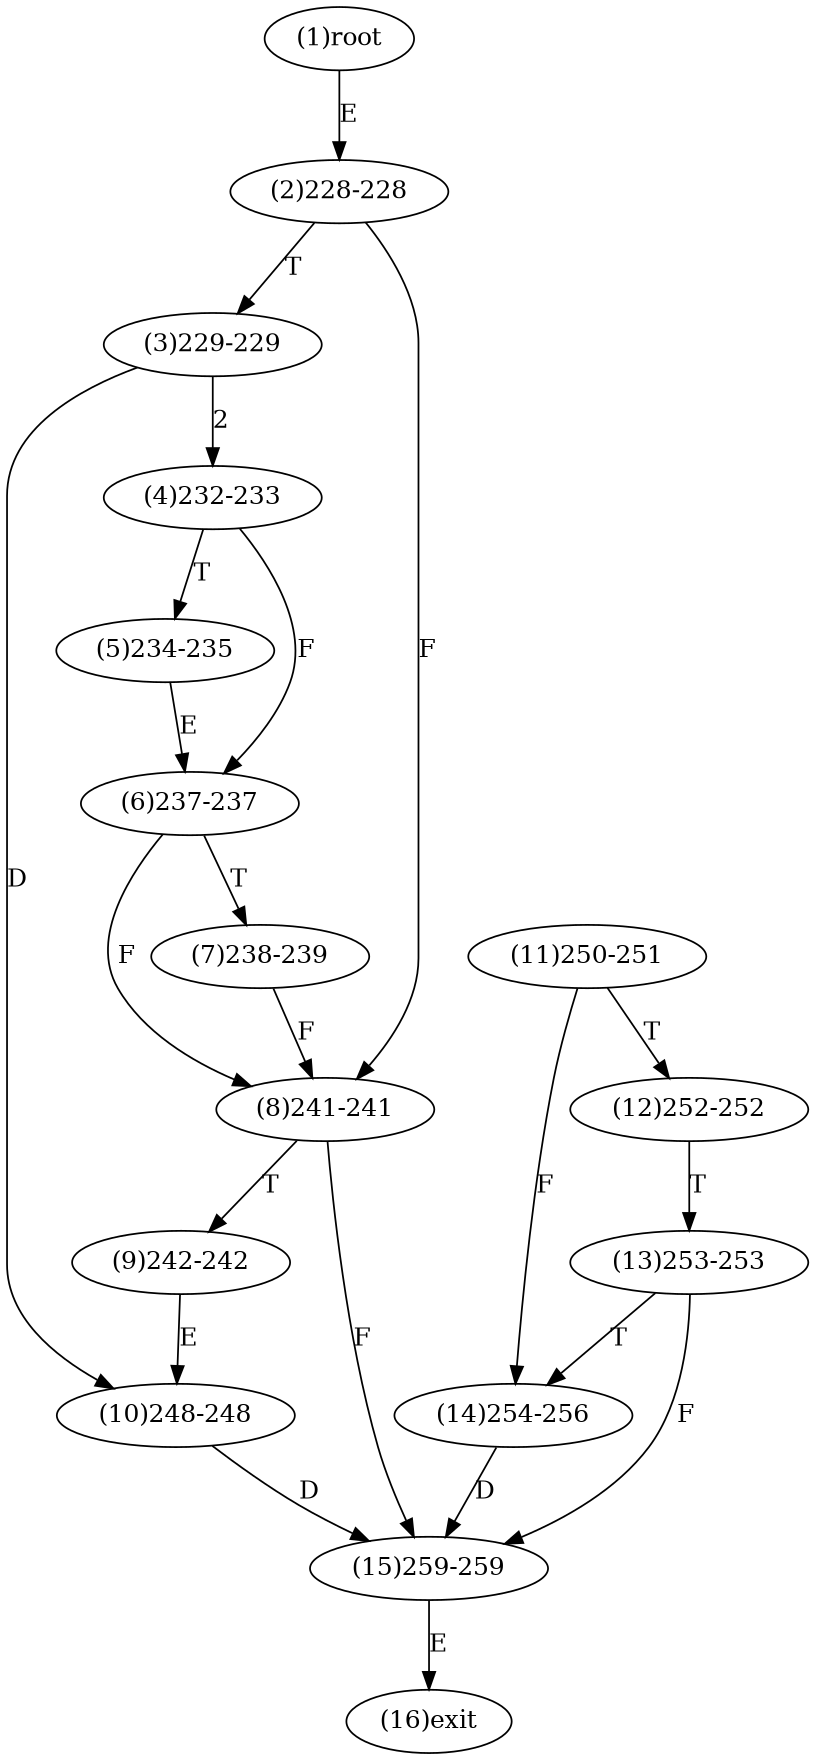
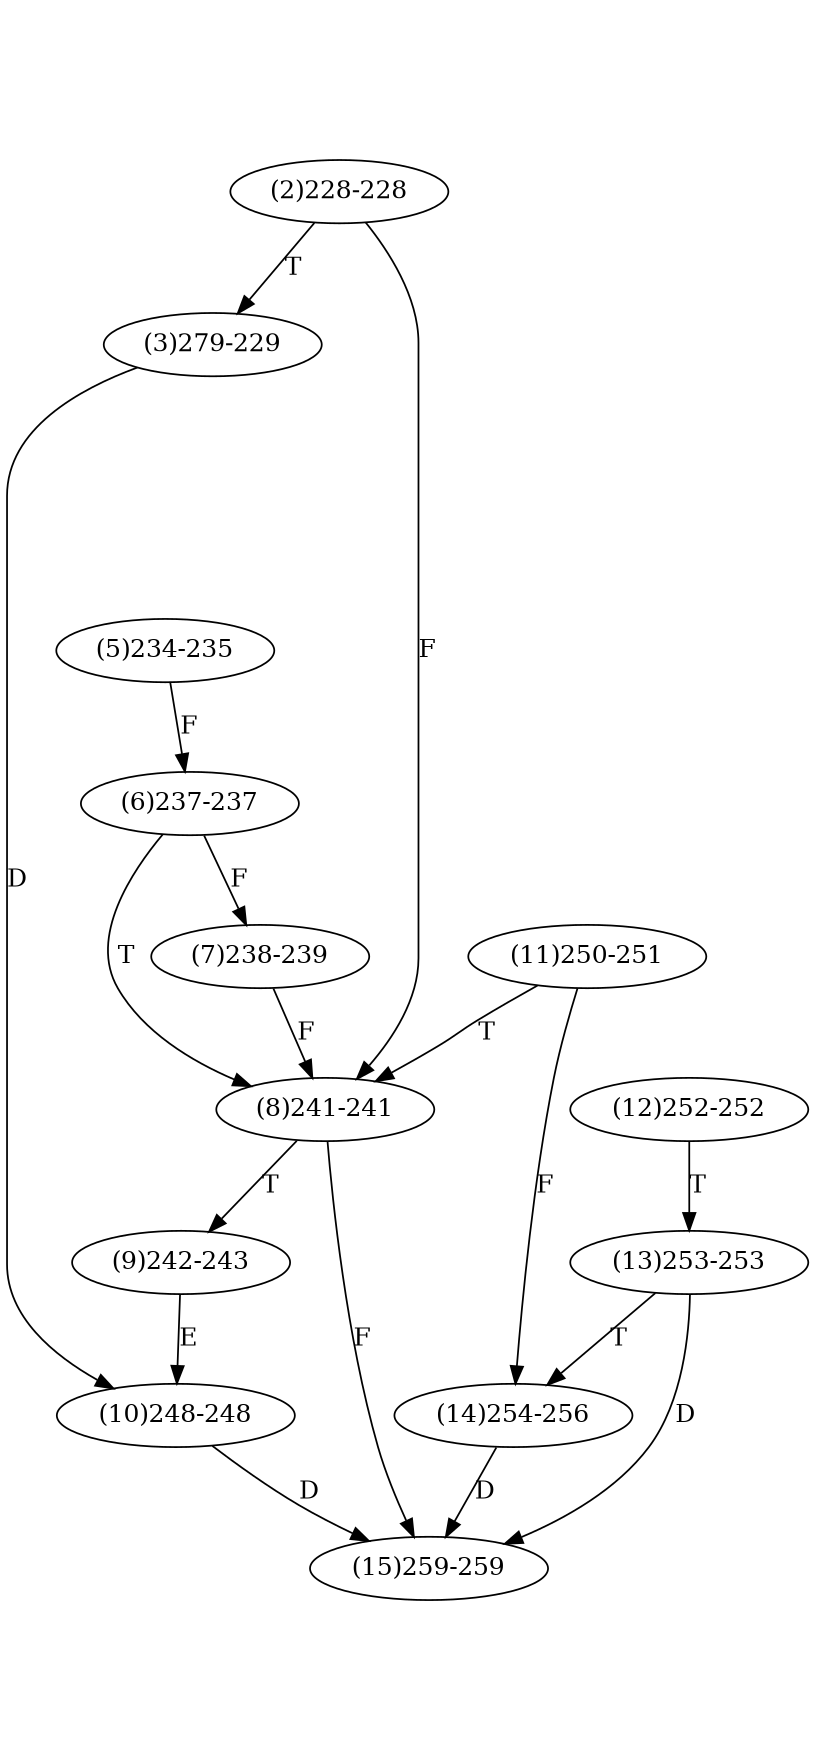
node "(1)root": removed
node "(3)229-229": label "(3)229-229" -> "(3)279-229"
node "(4)232-233": removed
edge "(5)234-235" -> "(6)237-237": label "E" -> "F"
edge "(6)237-237" -> "(7)238-239": label "T" -> "F"
edge "(6)237-237" -> "(8)241-241": label "F" -> "T"
edge "(11)250-251" -> "(12)252-252": now "(11)250-251" -> "(8)241-241"
node "(9)242-242": label "(9)242-242" -> "(9)242-243"
edge "(13)253-253" -> "(15)259-259": label "F" -> "D"
node "(16)exit": removed
